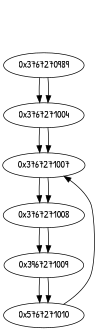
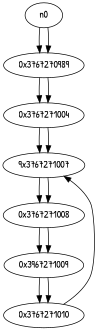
node "n0": added
node "0x3767271007": label "0x3767271007" -> "9x3767271007"
node "0x5767271010": label "0x5767271010" -> "0x3767271010"
